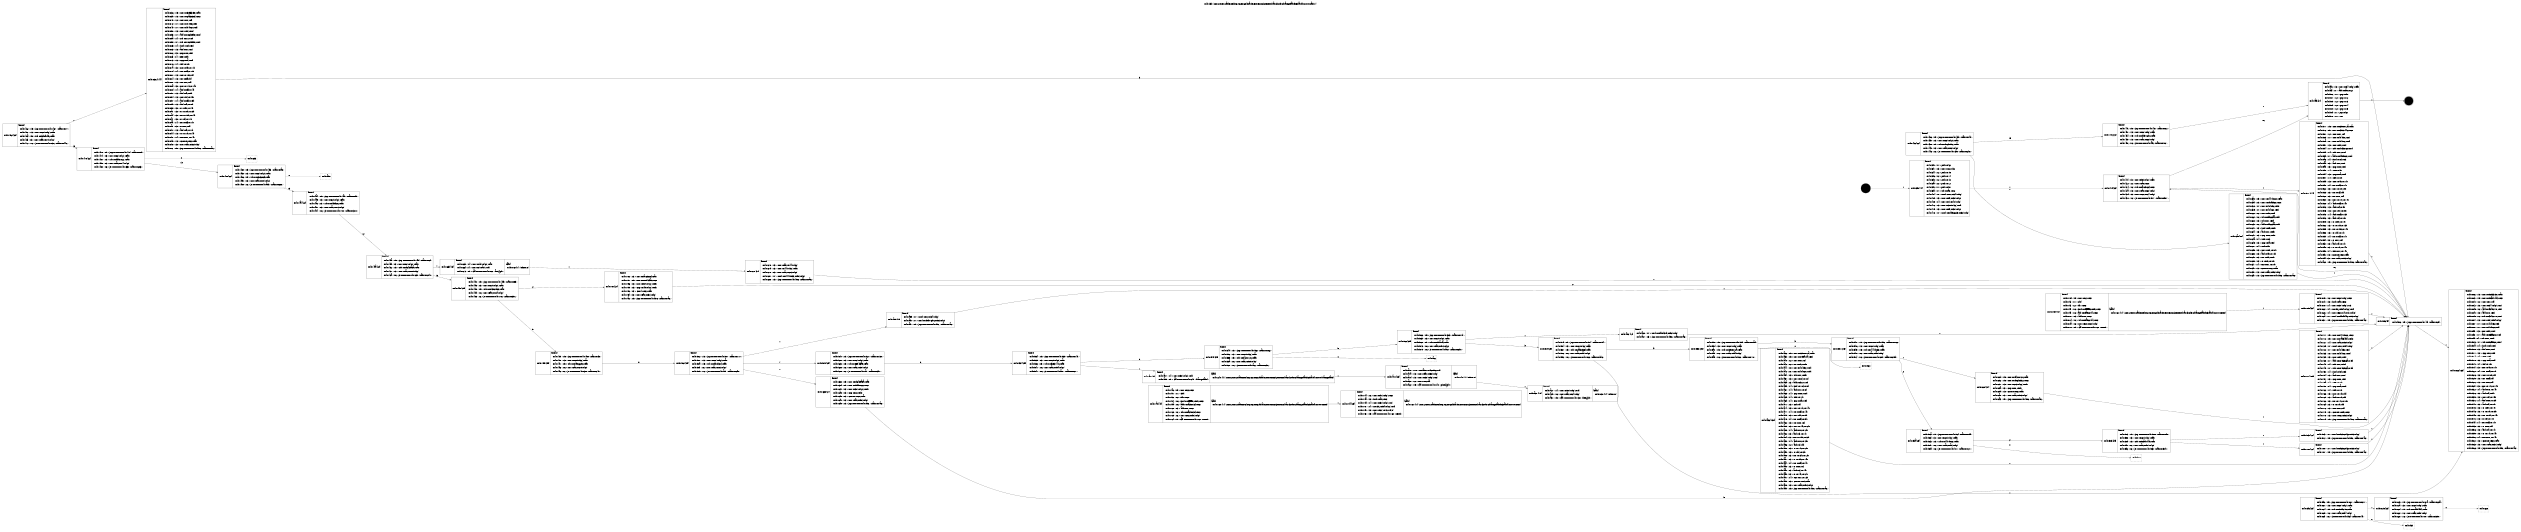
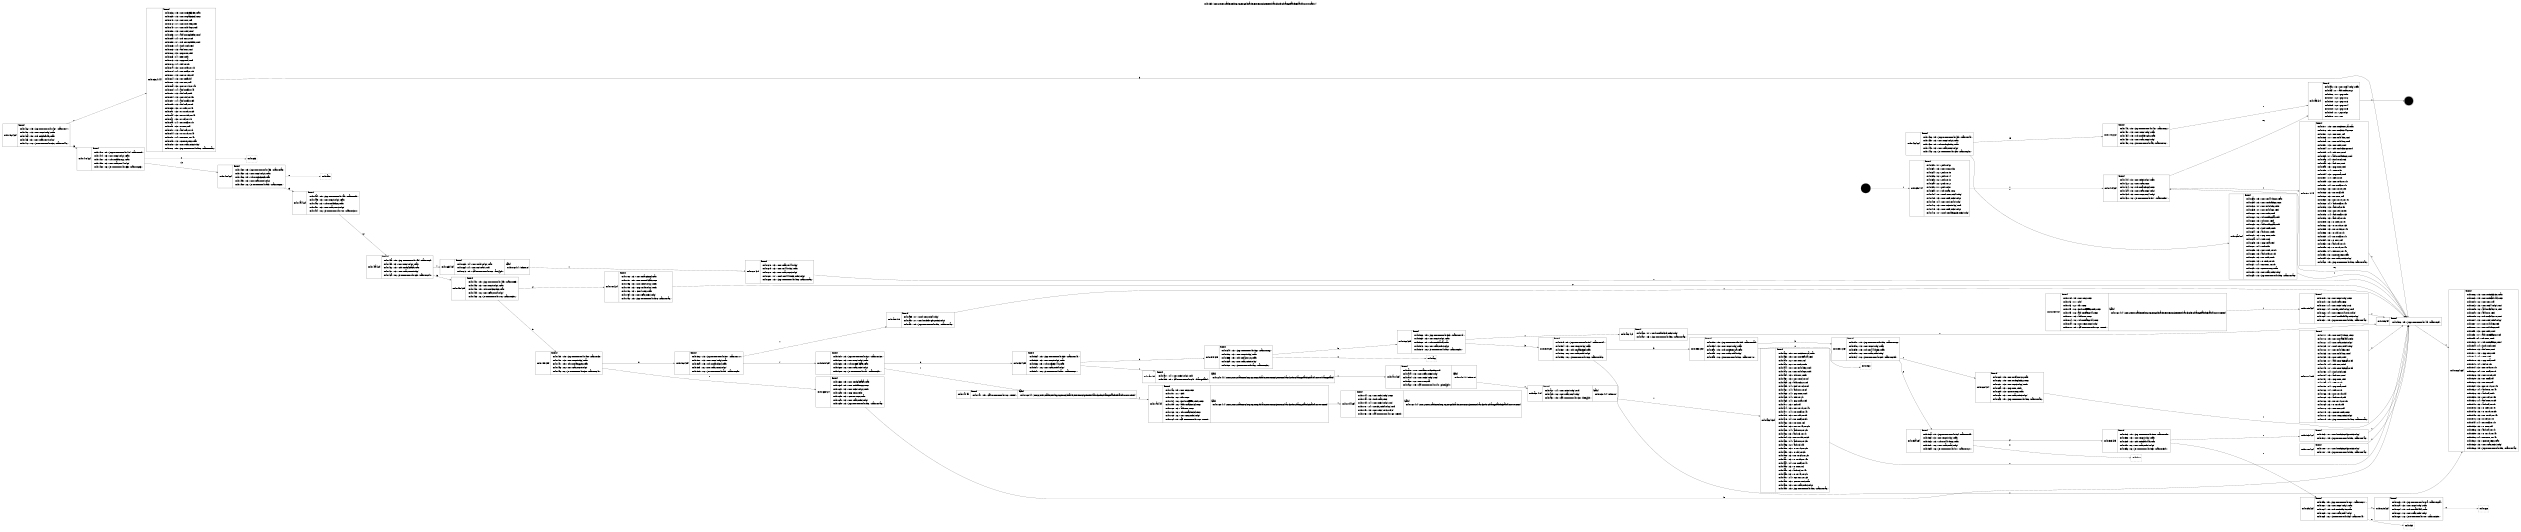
edge "0x401502 [25]" -> "0x401638 [27]": now "0x4014e9 [25]" -> "0x401638 [27]"
node "0x4017a7 [5]": added
edge "0x401a27 [15]" -> "0x401a36 [138]": added, label "1"
edge "0x4015e3 [25]" -> "0x401780 [12]": now "0x4015e3 [25]" -> "0x4015fc [25]"
